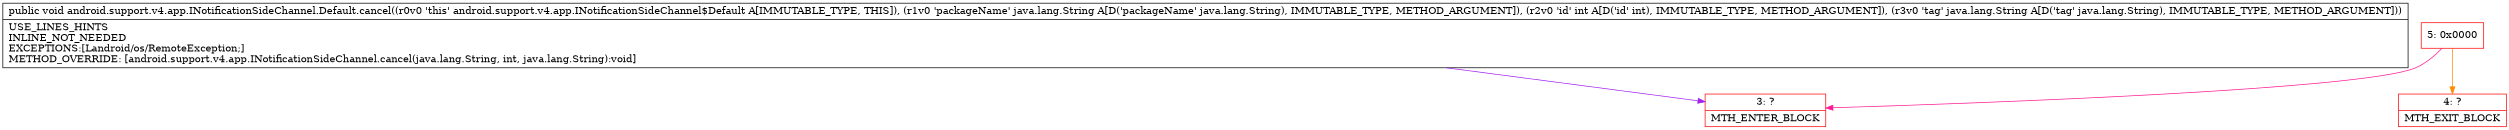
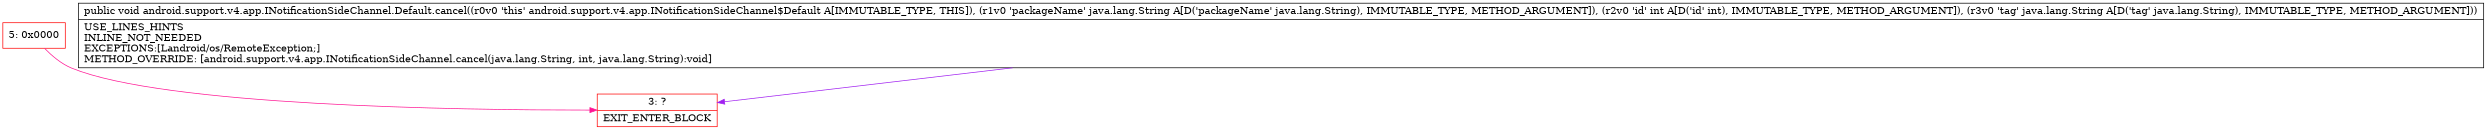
node "4: ?": removed
node "3: ?": text "MTH_ENTER_BLOCK" -> "EXIT_ENTER_BLOCK"
